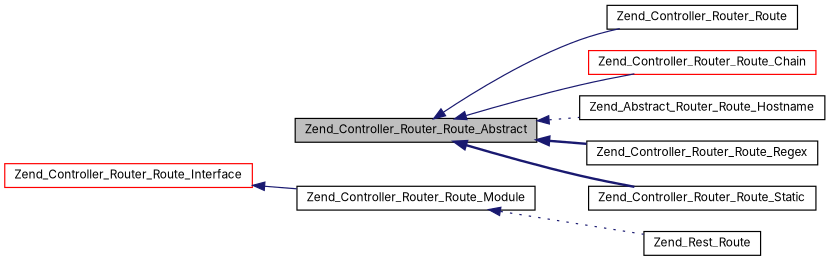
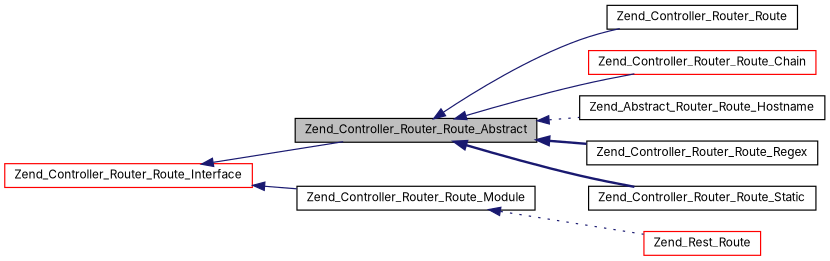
edge "Zend_Controller_Router_Route_Abstract" -> "Zend_Controller_Router_Route_Interface": added
node "Zend_Rest_Route": color black -> red
